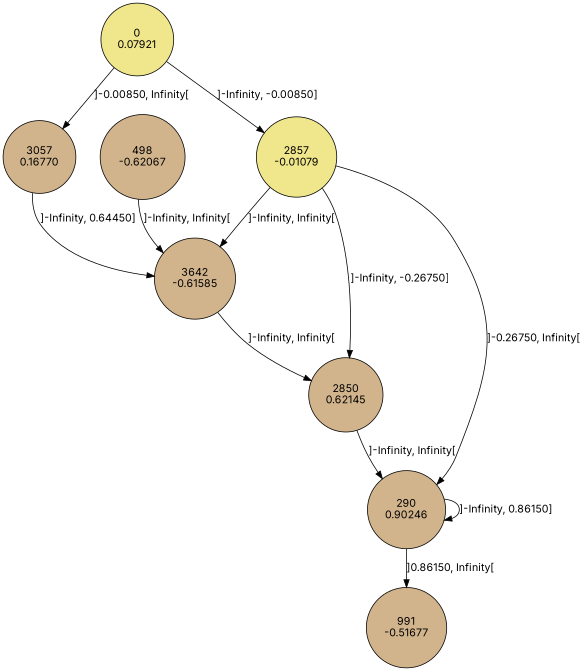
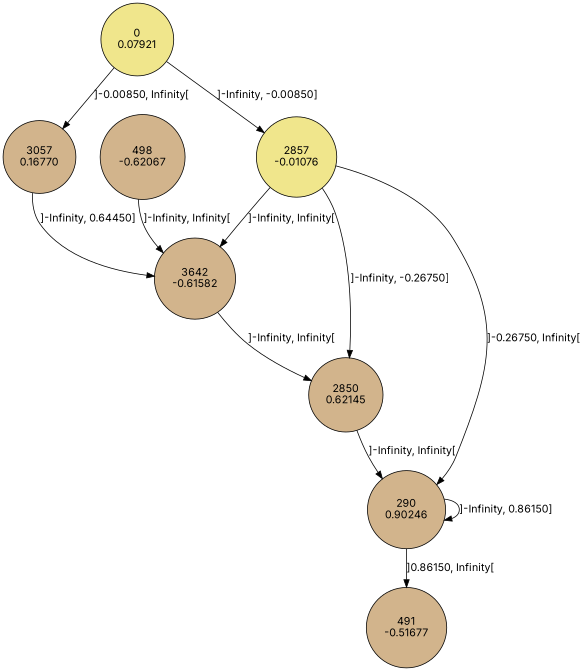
node "2857 -0.01079": label "2857 -0.01079" -> "2857 -0.01076"
node "3642 -0.61585": label "3642 -0.61585" -> "3642 -0.61582"
node "991 -0.51677": label "991 -0.51677" -> "491 -0.51677"
